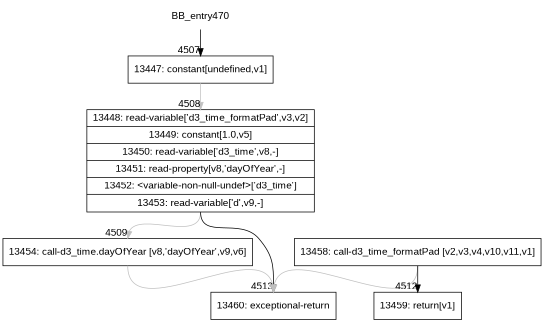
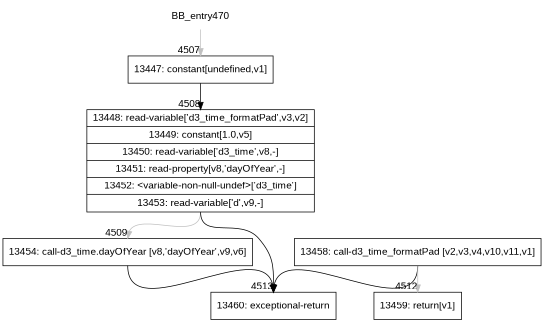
edge "BB_entry470" -> "13447: constant[undefined,v1]": color black -> gray
edge "13447: constant[undefined,v1]" -> "13448: read-variable['d3_time_formatPad',v3,v2]": color gray -> black
edge "13454: call-d3_time.dayOfYear [v8,'dayOfYear',v9,v6]" -> "13460: exceptional-return": color gray -> black
edge "13458: call-d3_time_formatPad [v2,v3,v4,v10,v11,v1]" -> "13460: exceptional-return": color gray -> black
edge "13458: call-d3_time_formatPad [v2,v3,v4,v10,v11,v1]" -> "13459: return[v1]": color black -> gray
